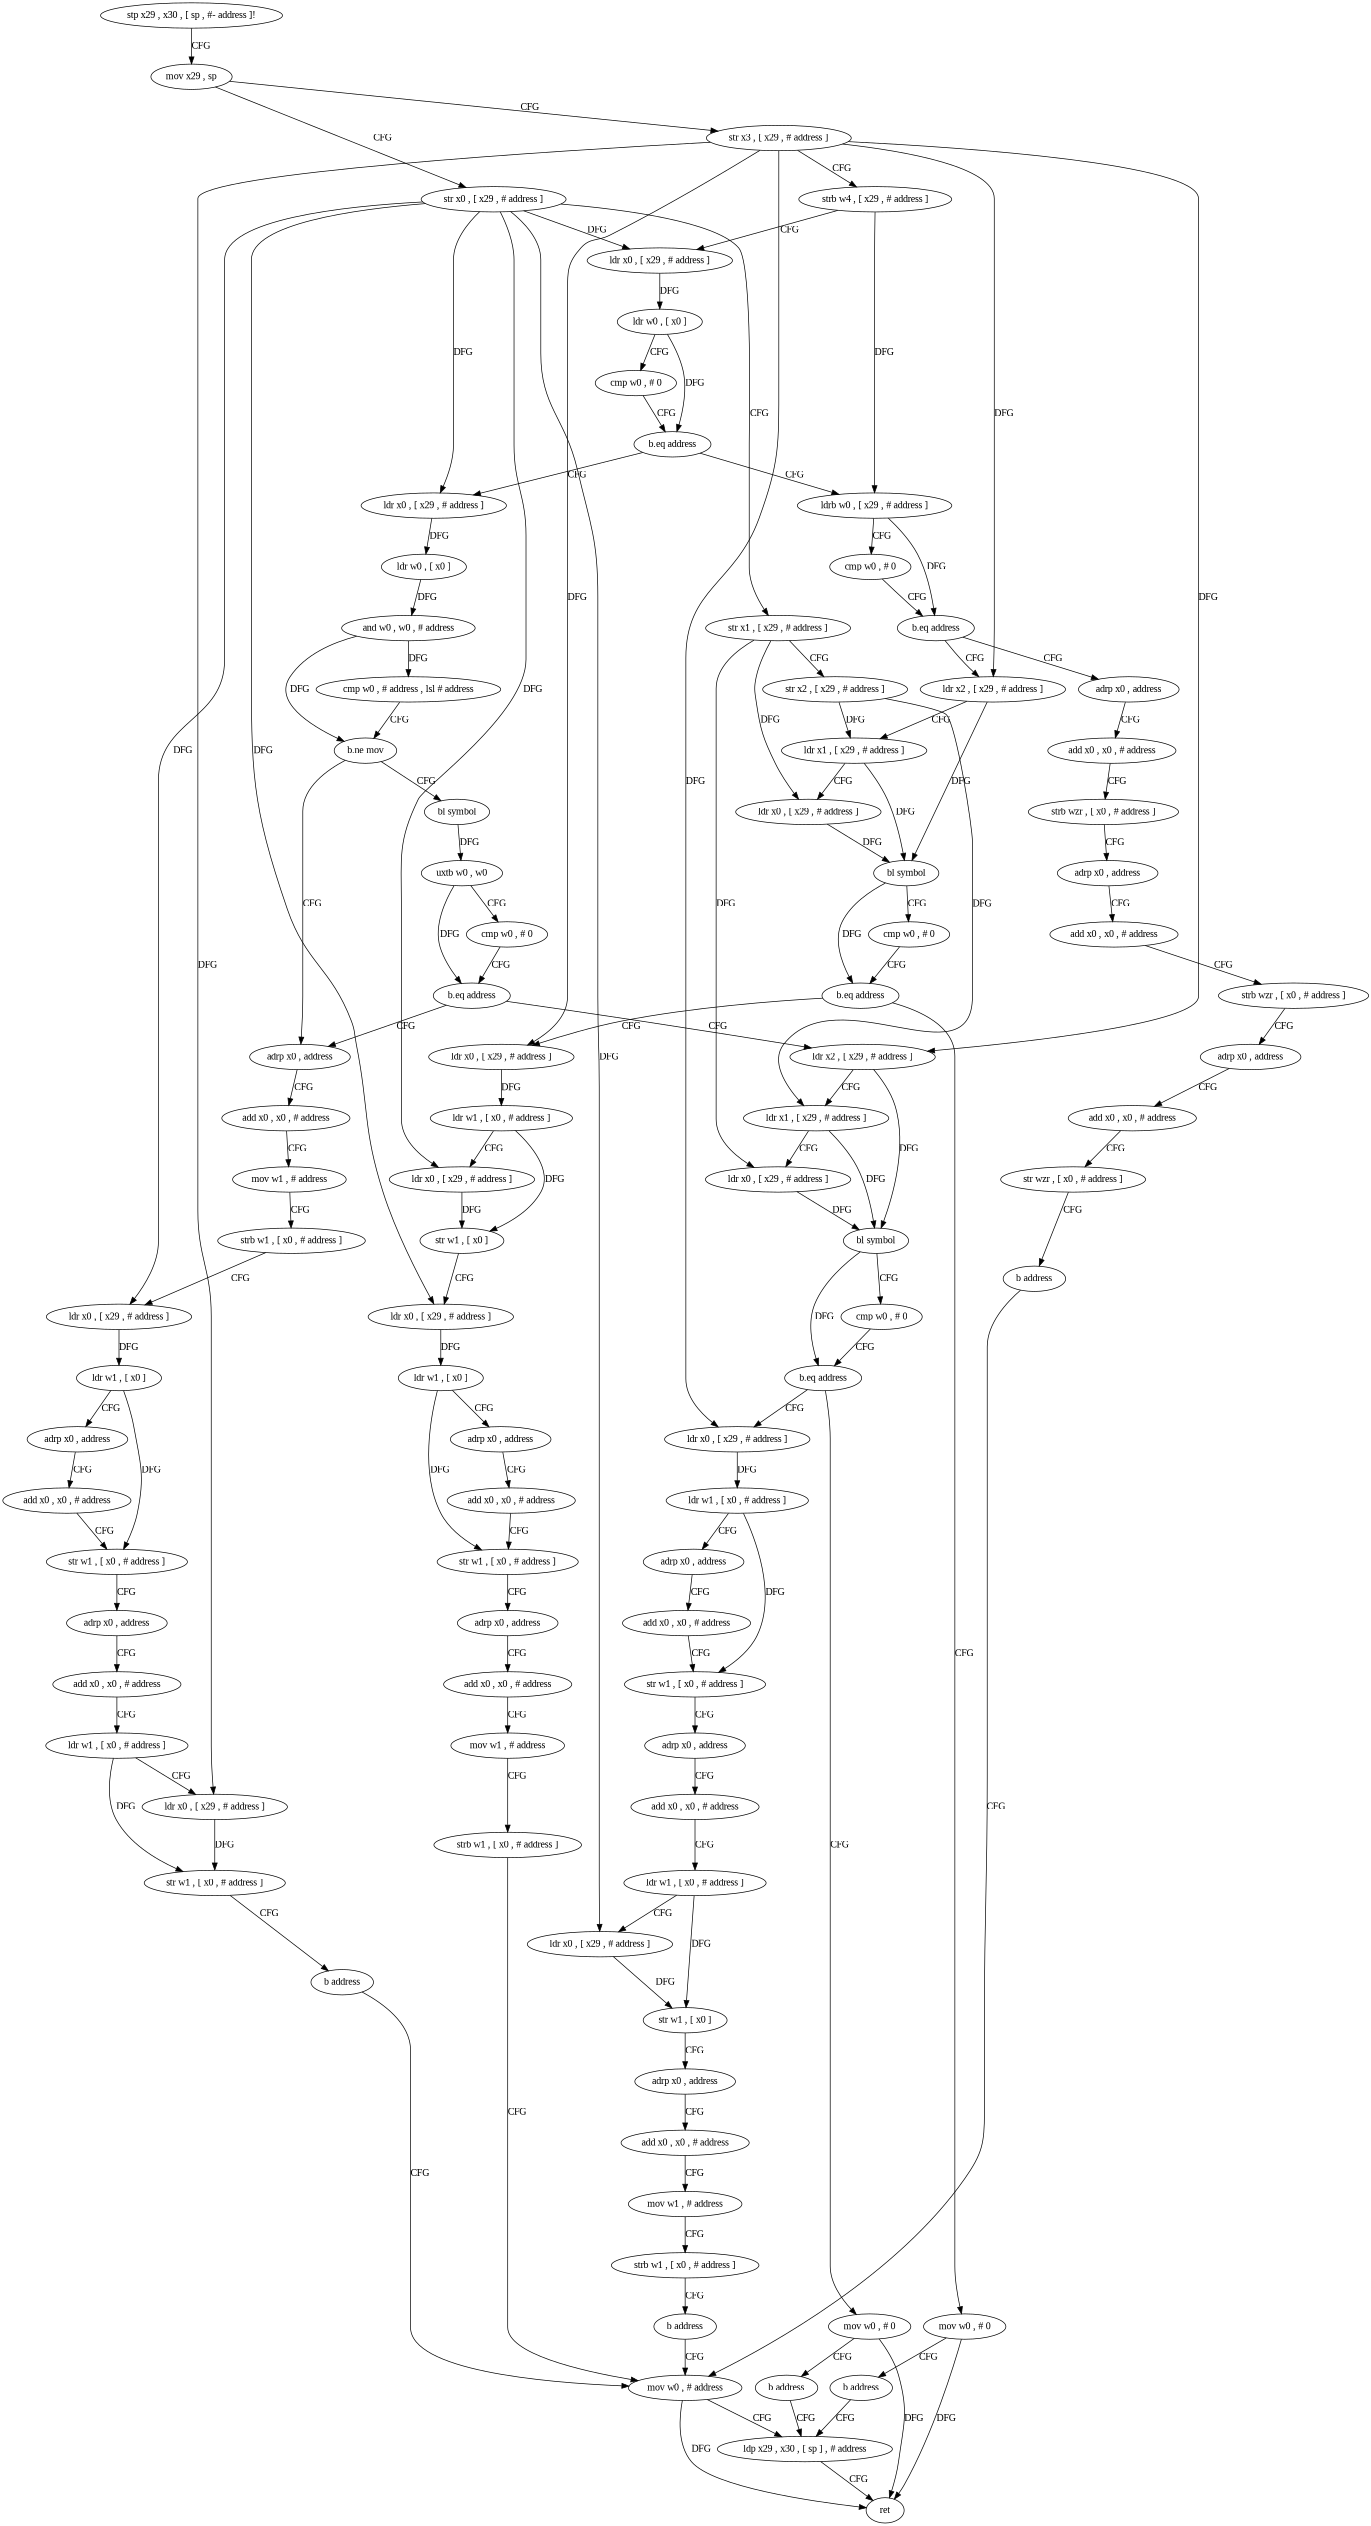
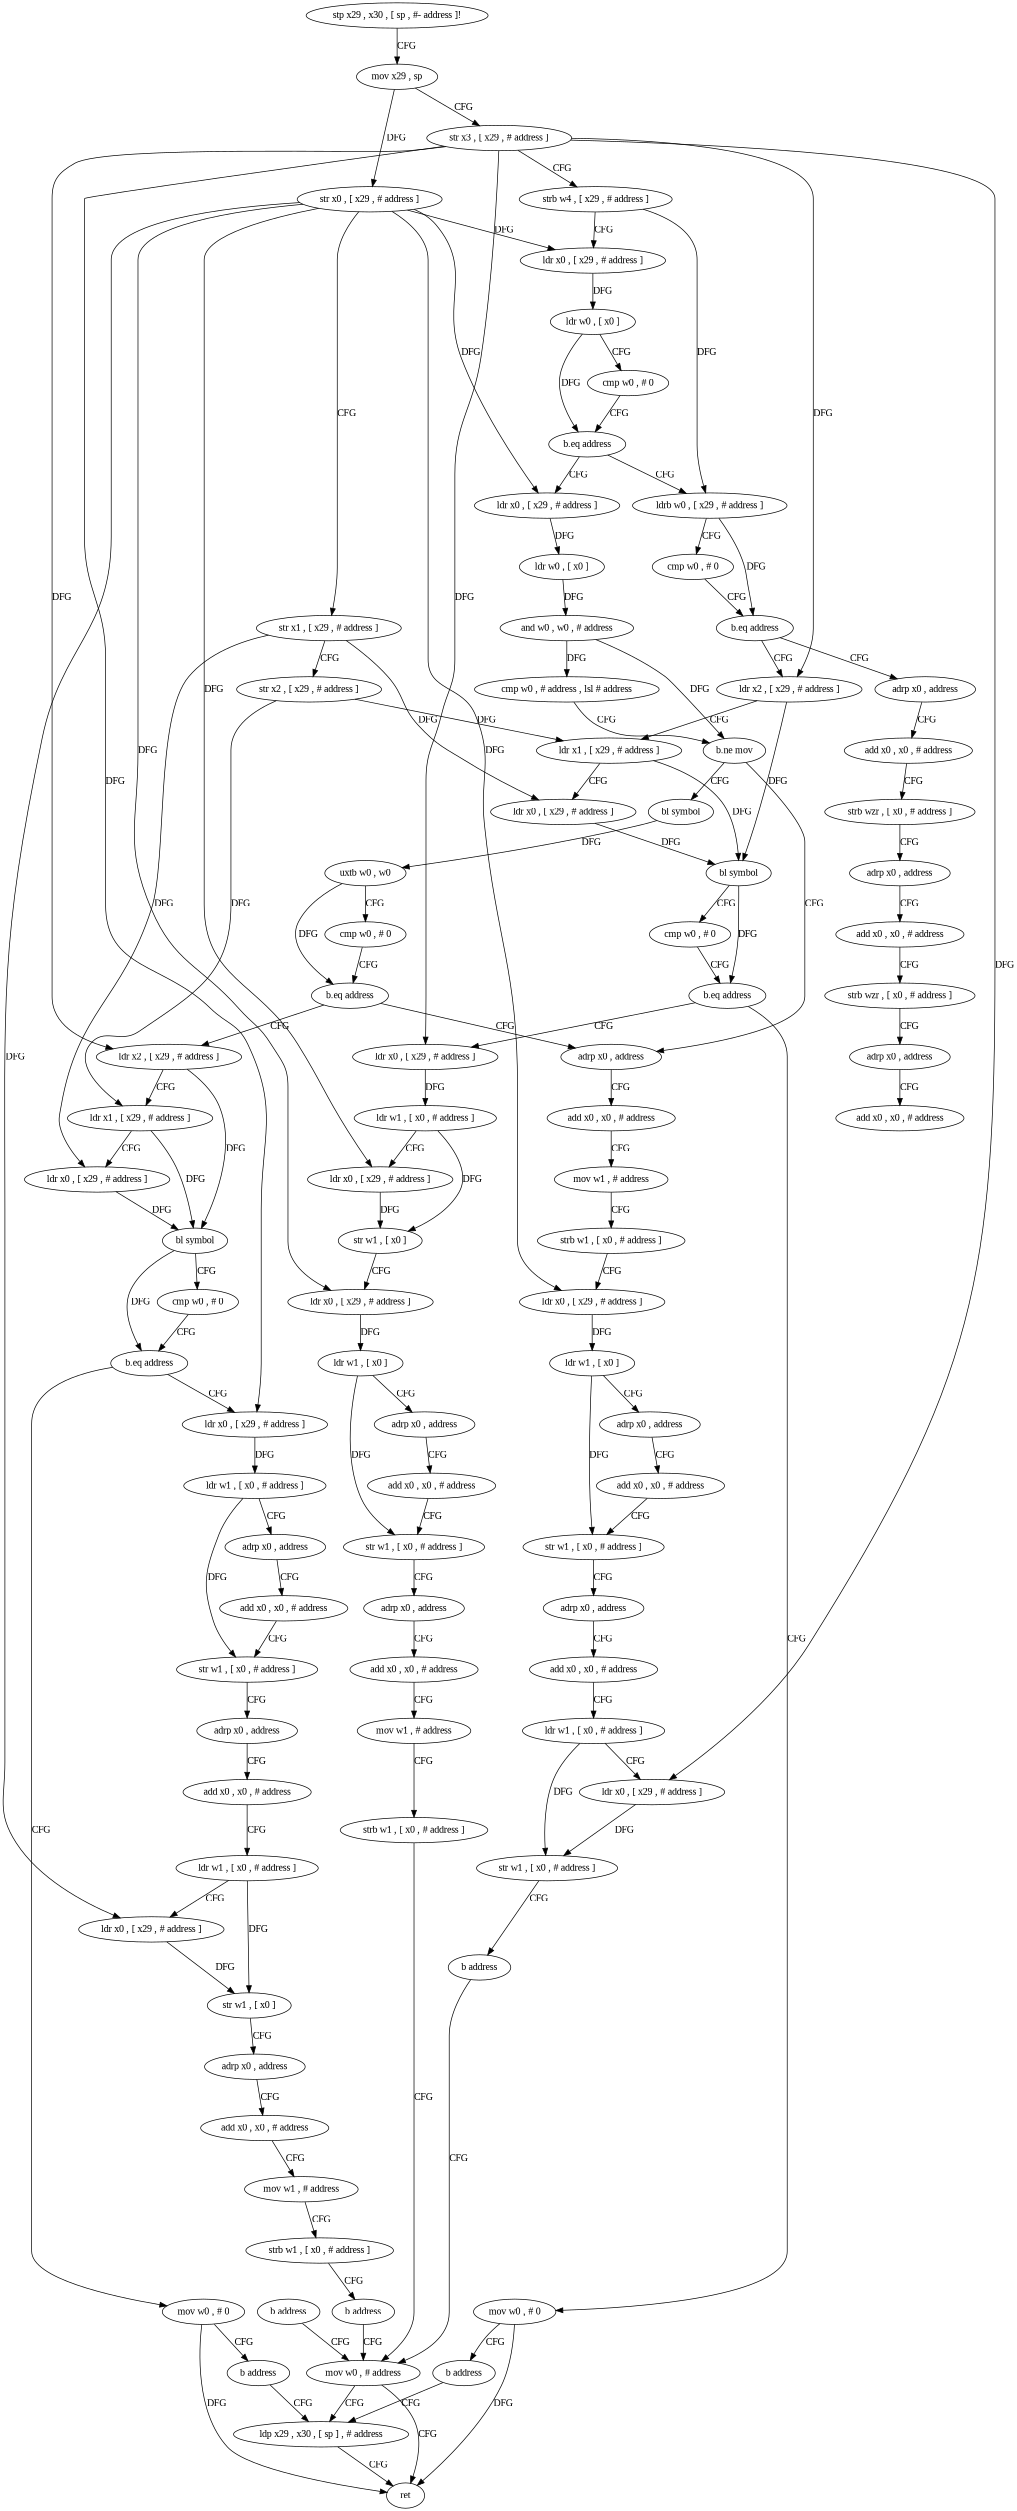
edge "mov x29 , sp" -> "str x0 , [ x29 , # address ]": label "CFG" -> "DFG"
node "str wzr , [ x0 , # address ]": removed
edge "mov w0 , # address" -> "ret": label "DFG" -> "CFG"
